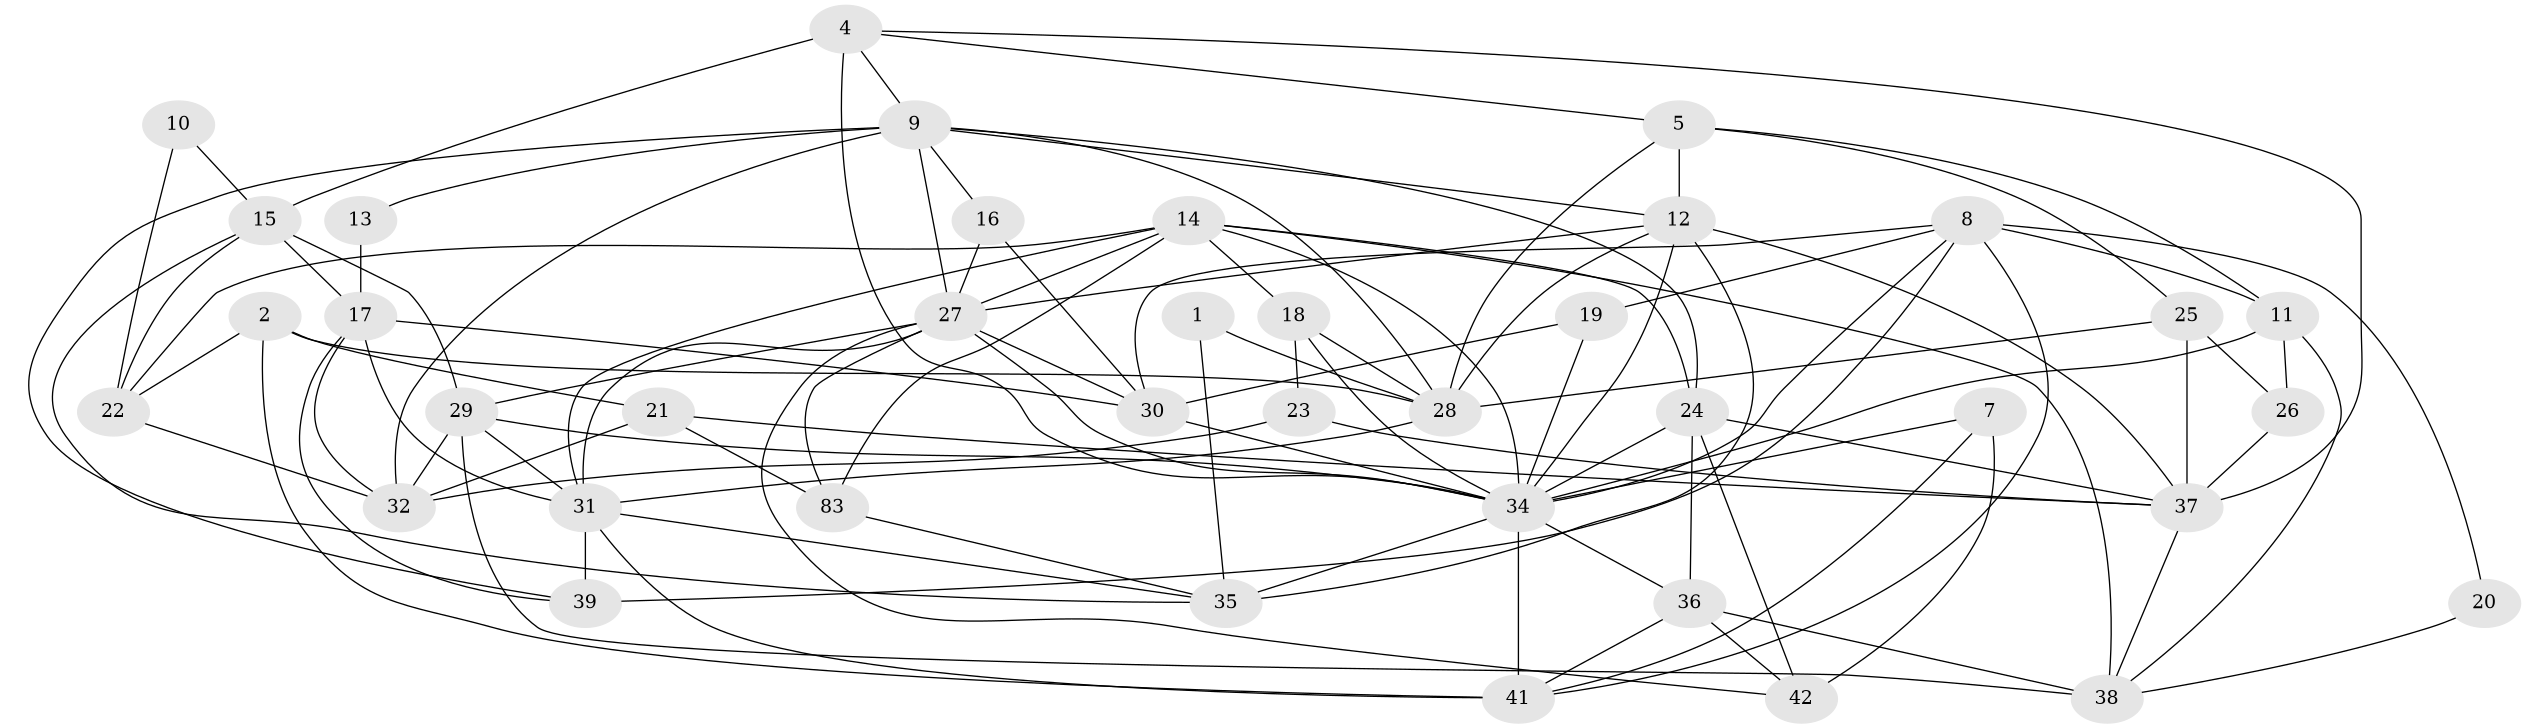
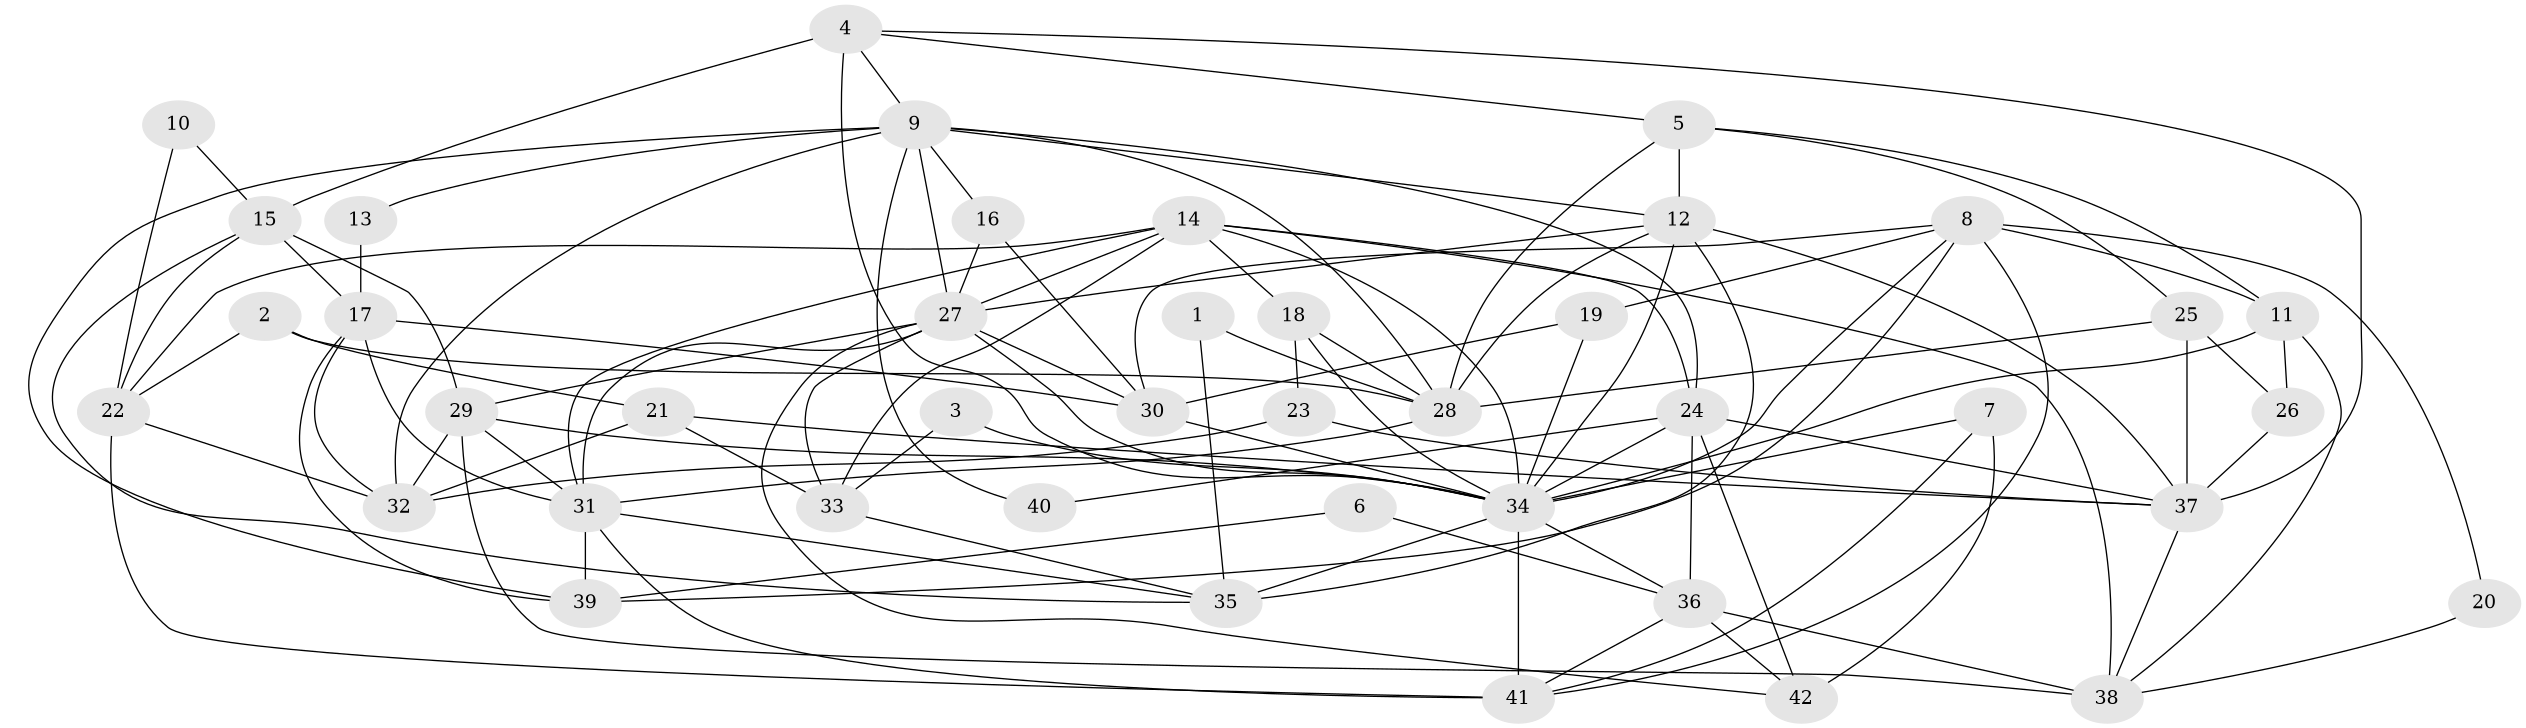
node "3": added
node "83": label "83" -> "33"
node "40": added
node "6": added
edge "2" -- "41": now "22" -- "41"
